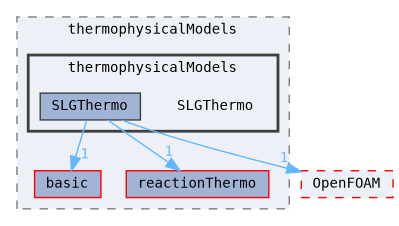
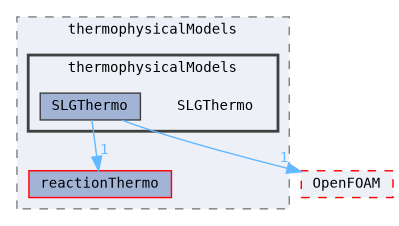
node "basic": removed
